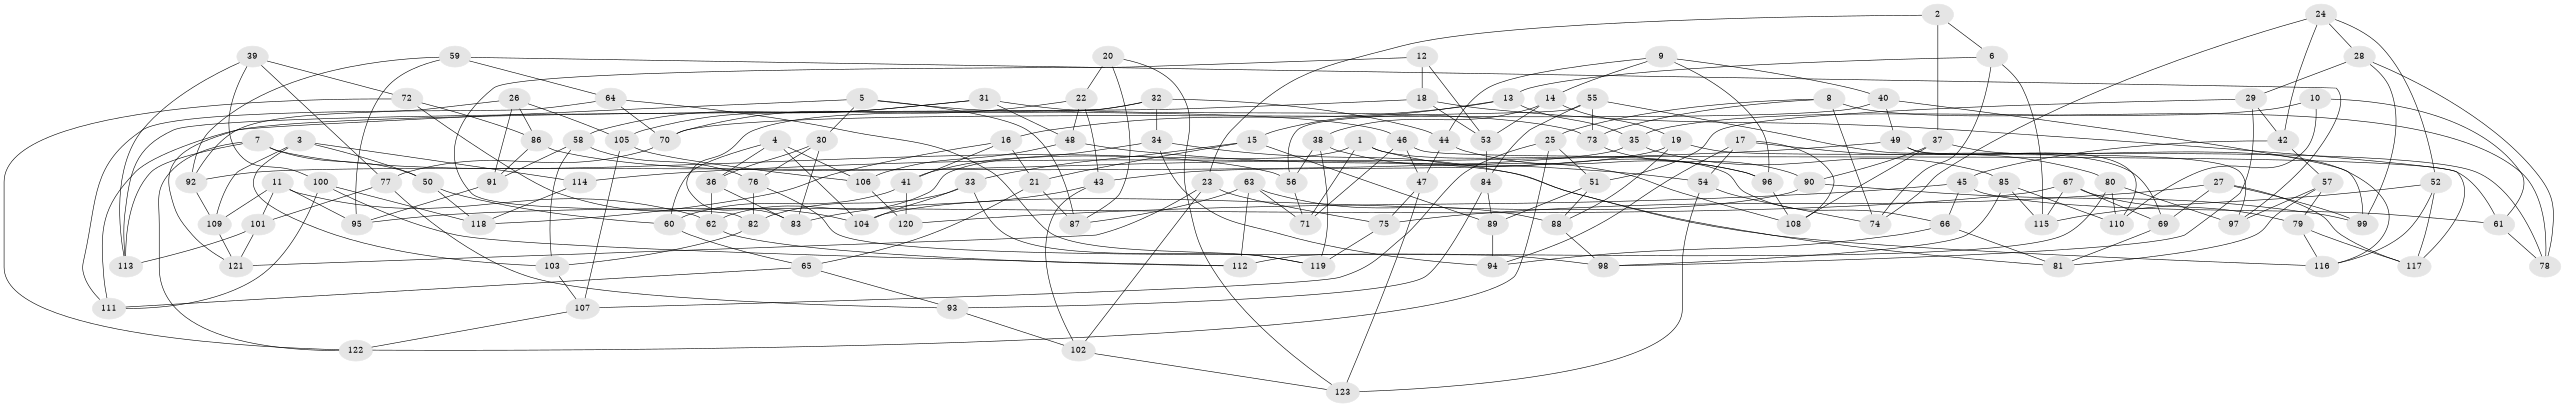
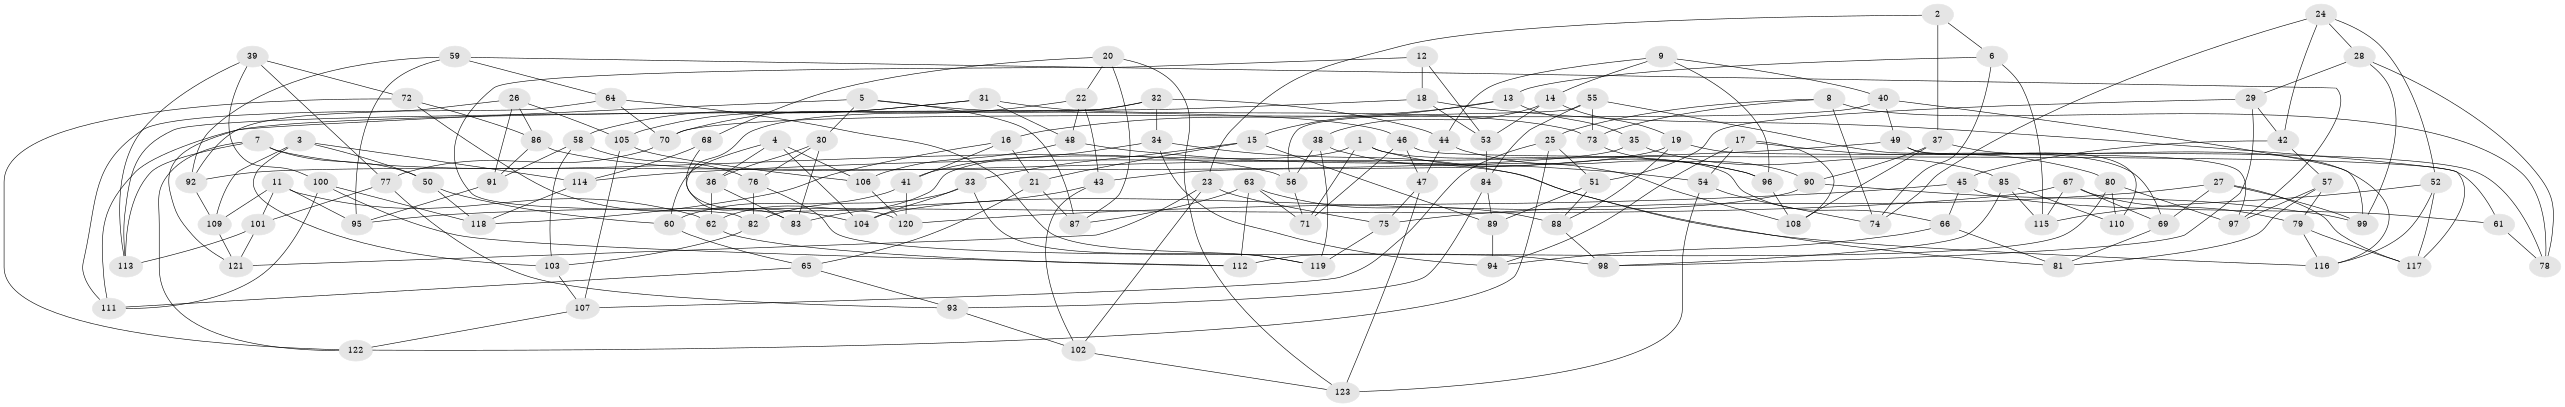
node "10": removed
node "68": added
